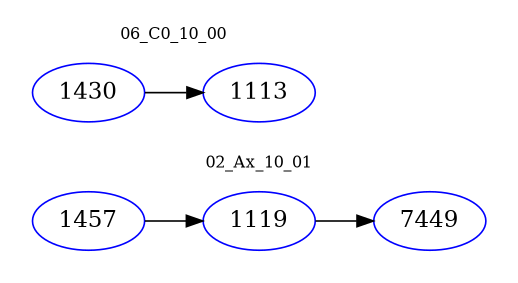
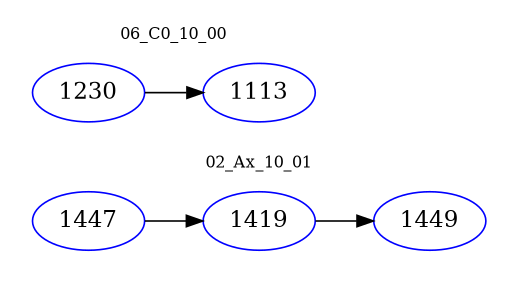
node "1430": label "1430" -> "1230"
node "1457": label "1457" -> "1447"
node "1119": label "1119" -> "1419"
node "7449": label "7449" -> "1449"
